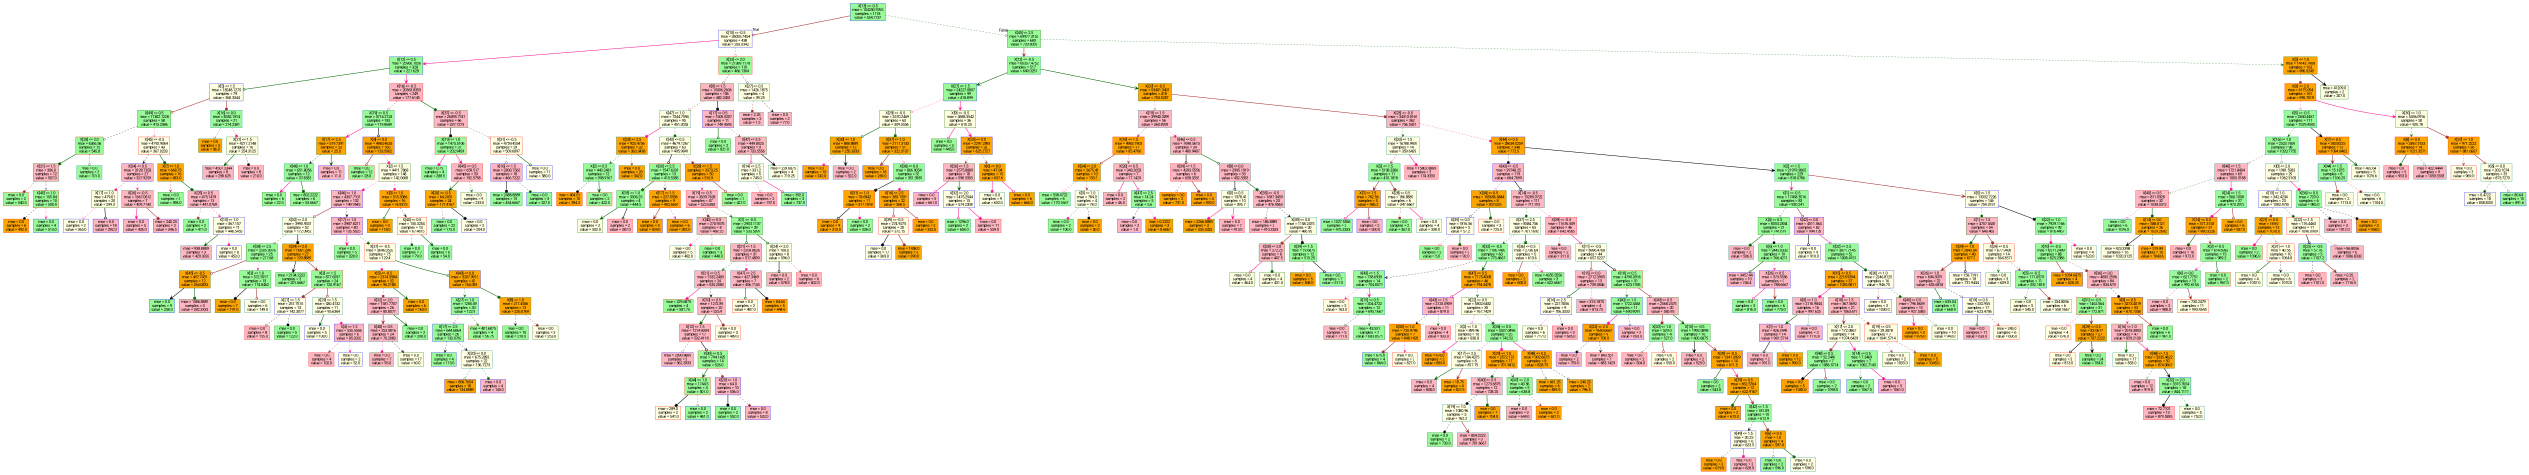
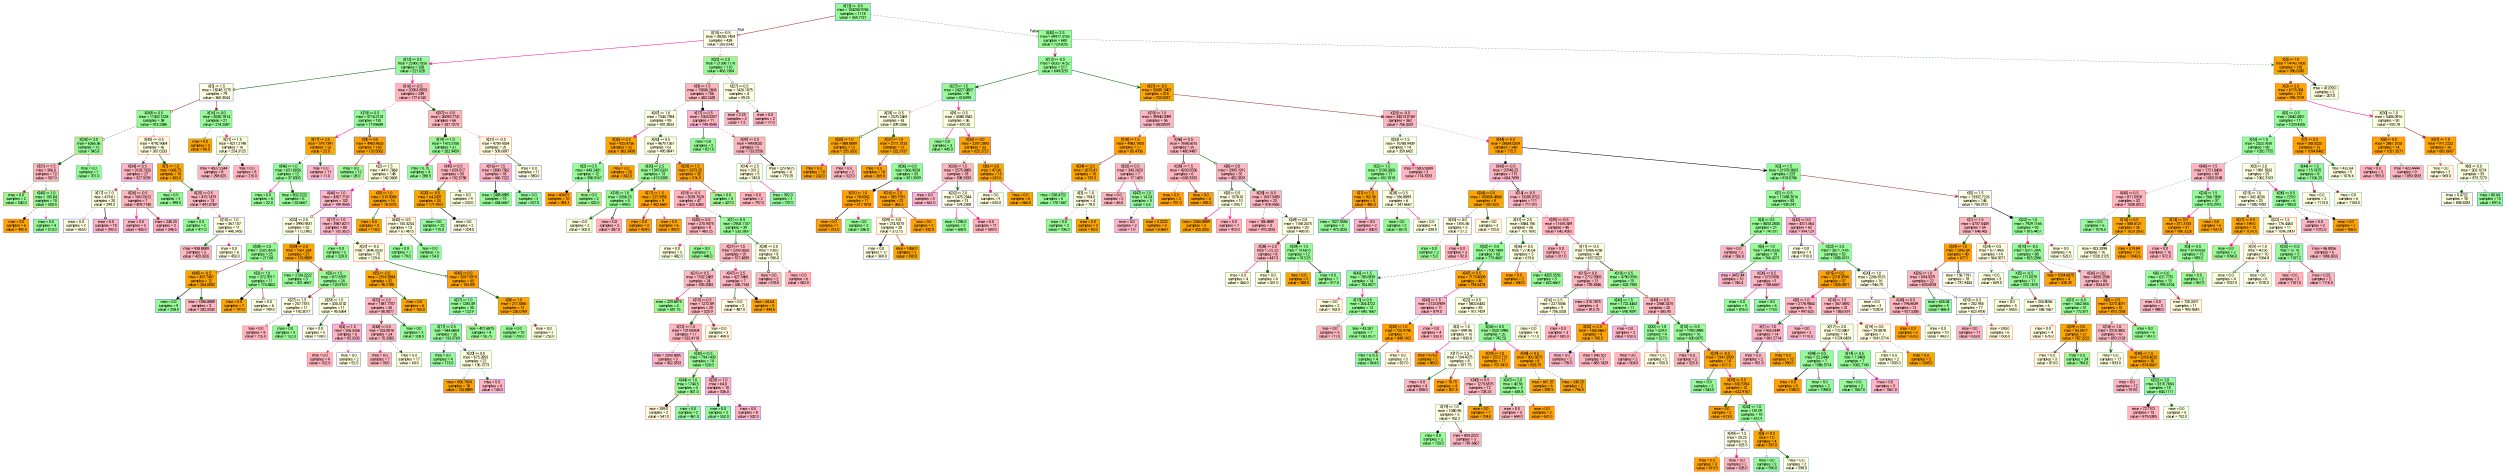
node "X[29] <= 1.5 samples = 3373.25 samples = 50 value = 516.9": label "X[29] <= 1.5 samples = 3373.25 samples = 50 value = 516.9" -> "X[29] <= 1.5 mse = 3373.25 samples = 50 value = 516.9"
node "samples = 0.0 samples = 2 value = 731.0": label "samples = 0.0 samples = 2 value = 731.0" -> "mse = 0.0 samples = 2 value = 731.0"
